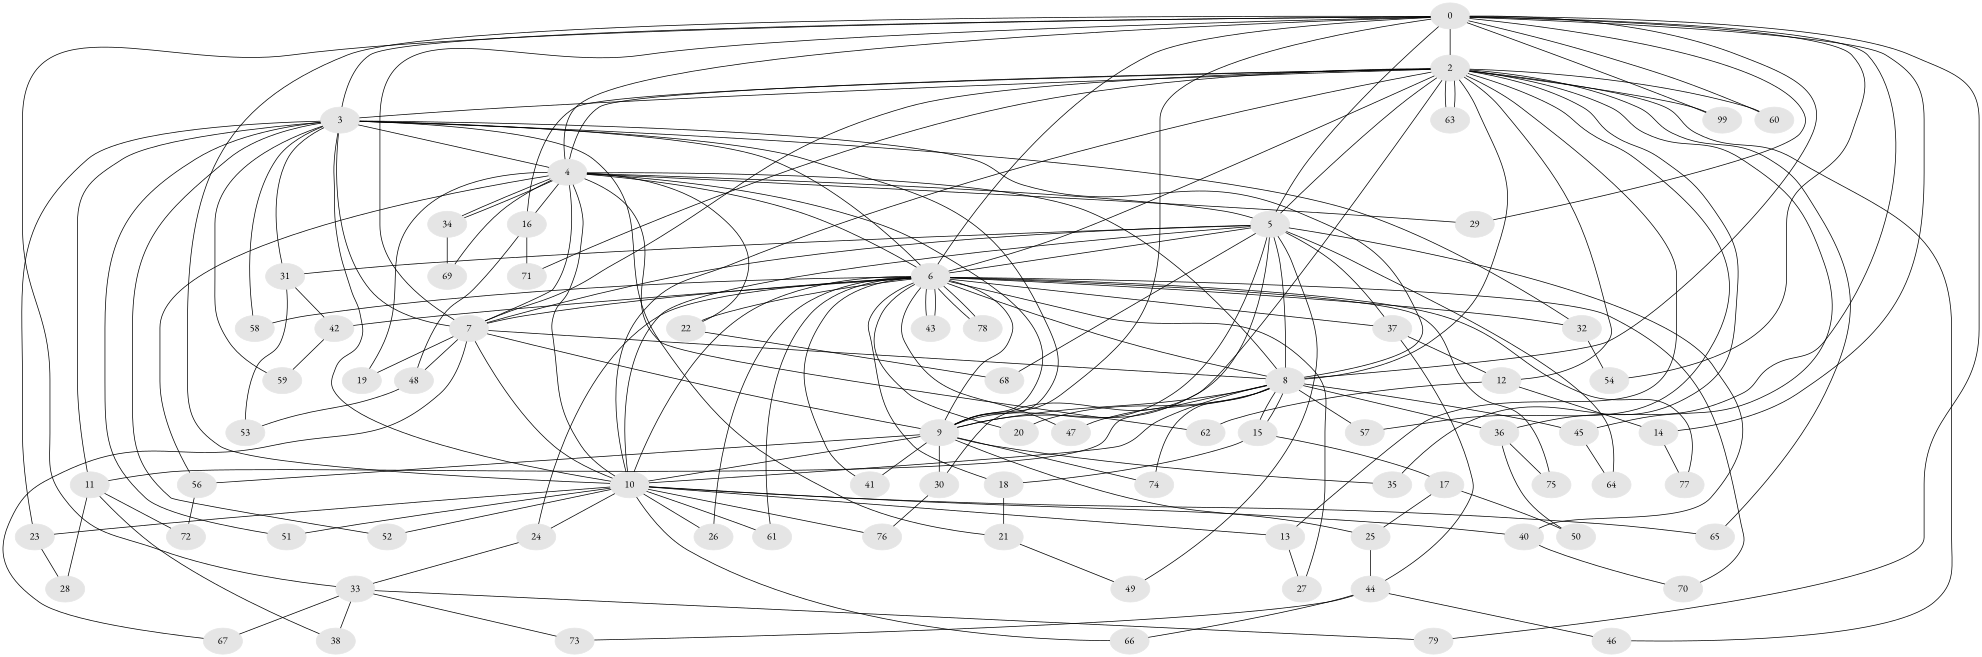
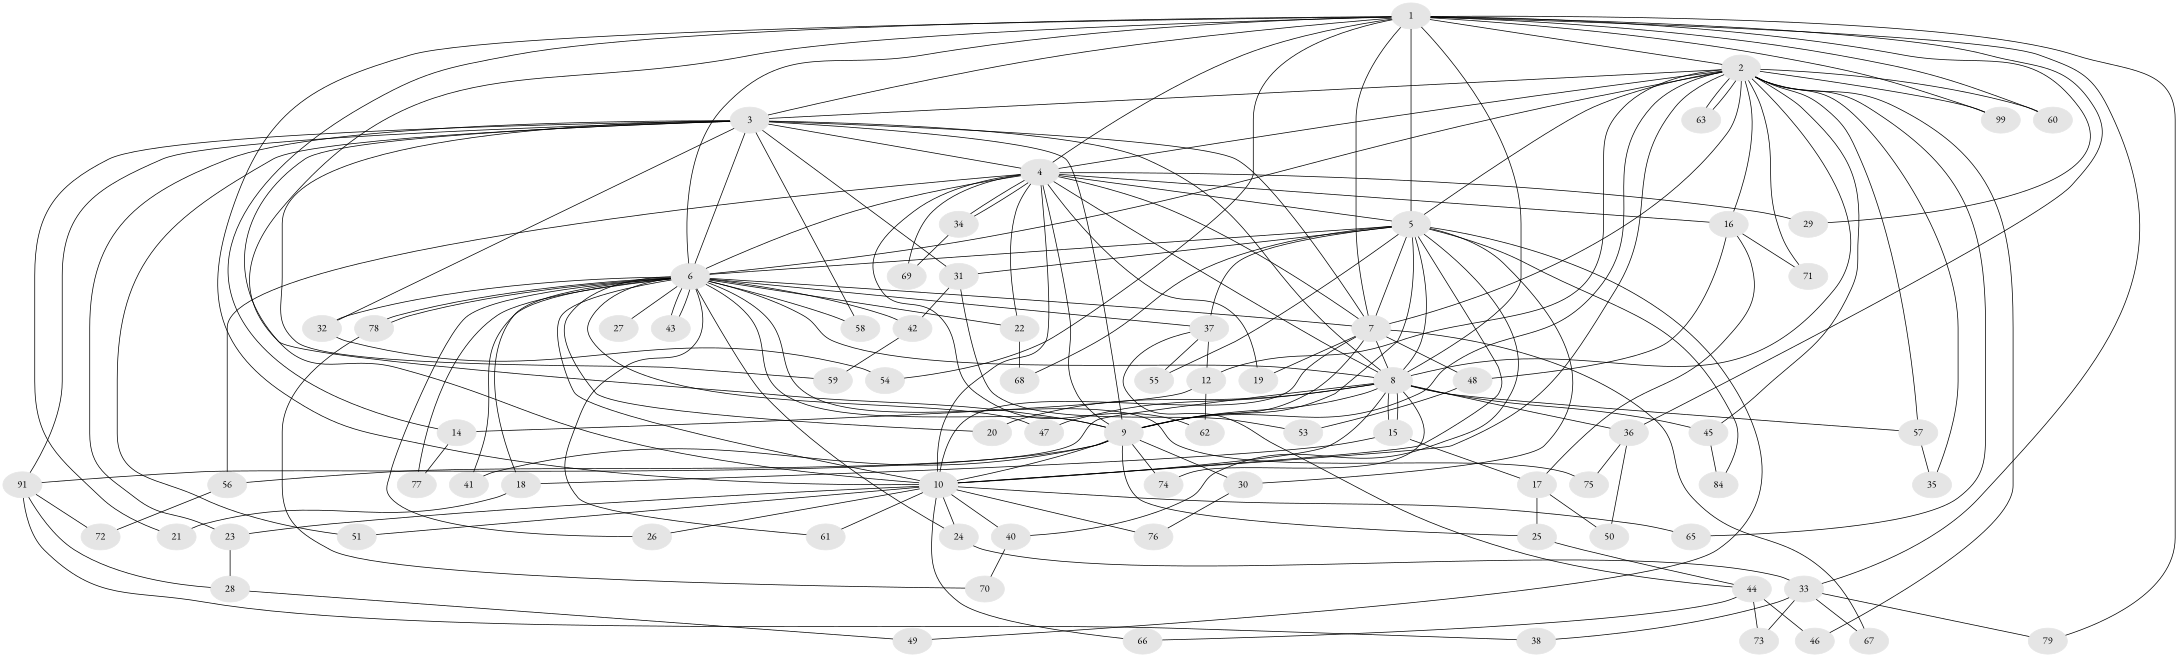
node "0": label "0" -> "1"
edge "6" -- "70": now "78" -- "70"
edge "16" -- "17": added
node "55": added
edge "9" -- "35": now "57" -- "35"
node "11": label "11" -> "91"
node "64": label "64" -> "84"
node "52": removed
node "13": removed
edge "21" -- "49": now "28" -- "49"
